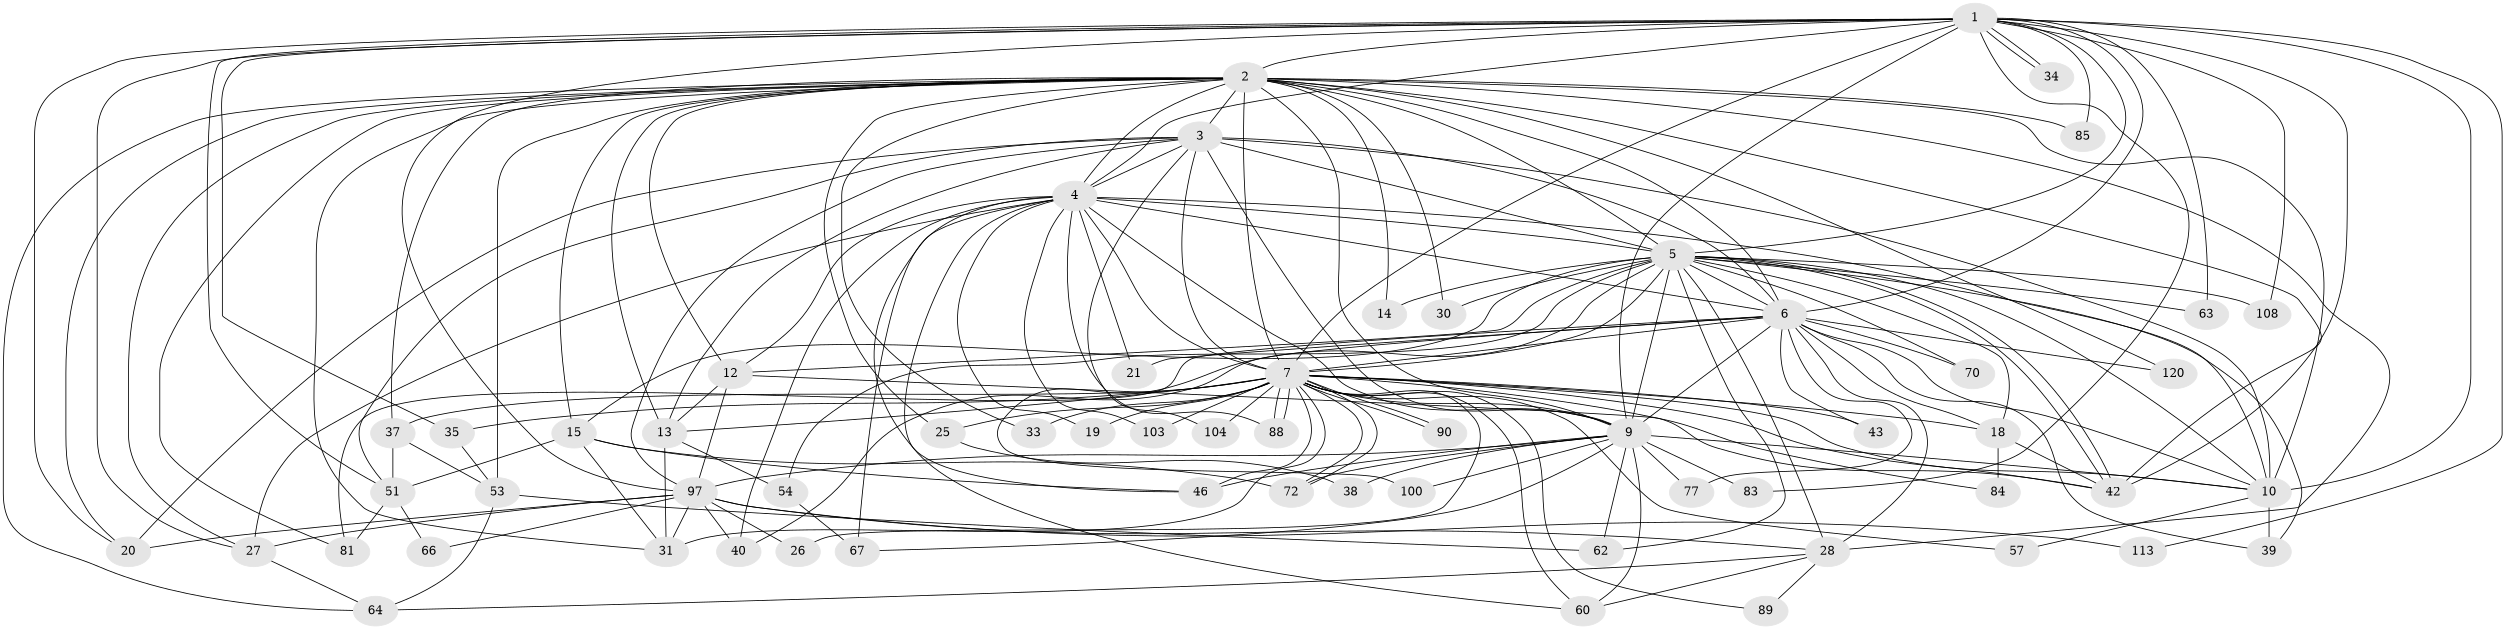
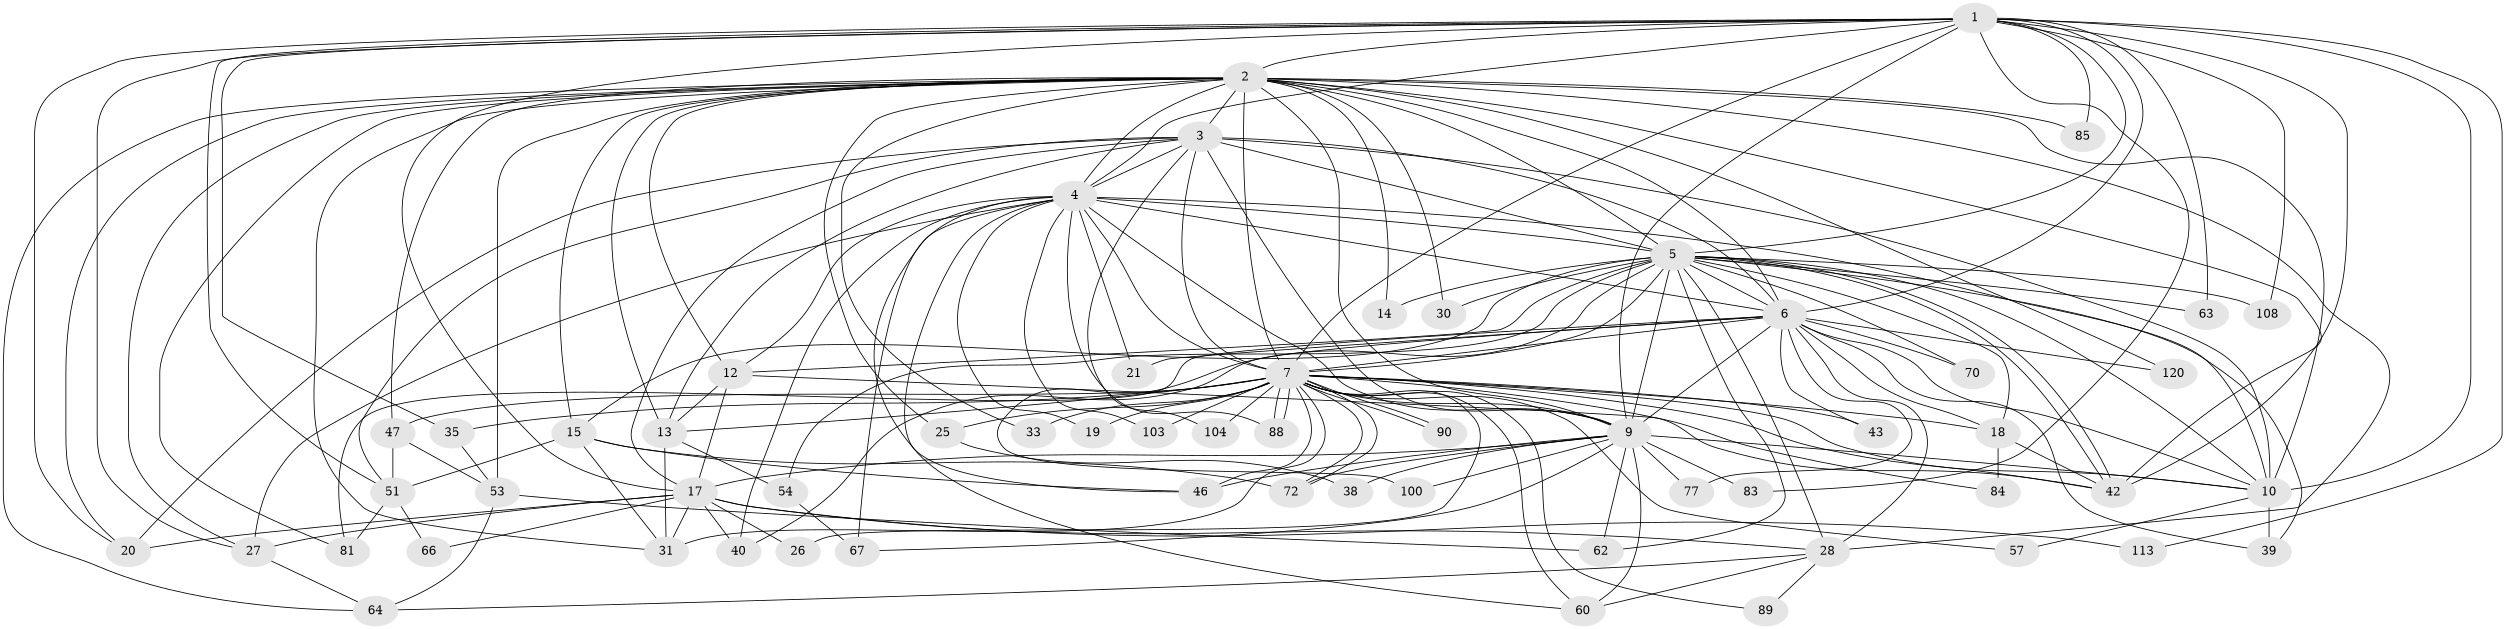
node "34": removed
node "37": label "37" -> "47"
node "97": label "97" -> "17"
